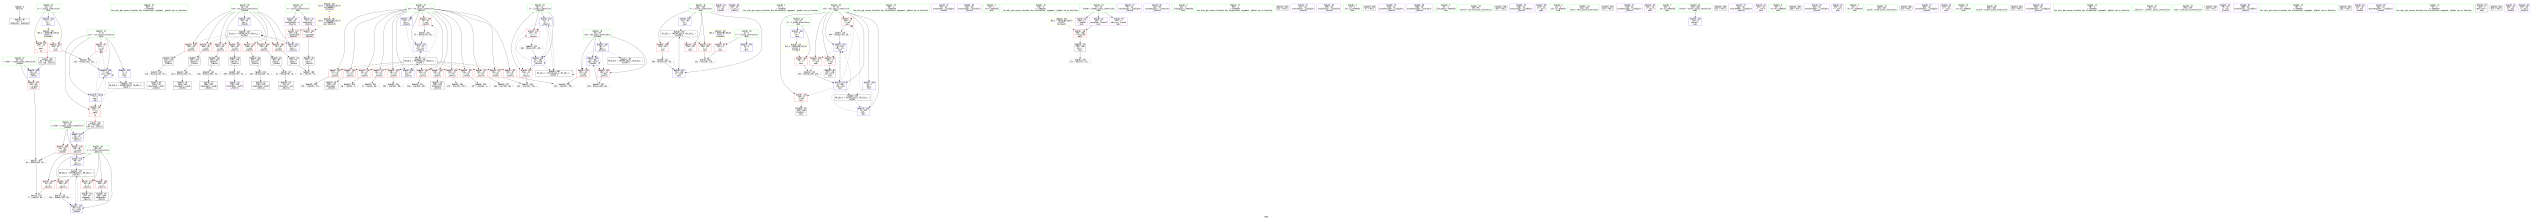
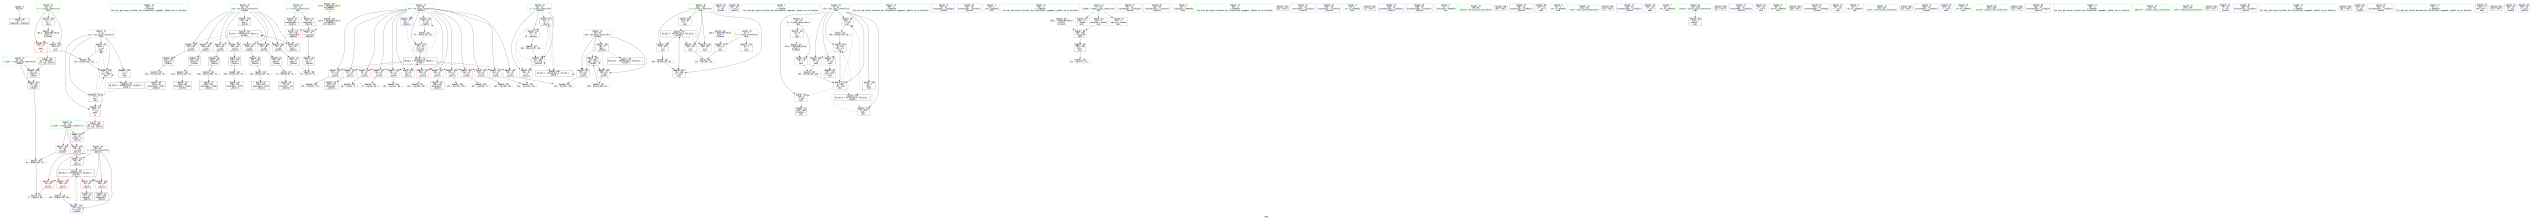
edge "NodeID: 138" -> "NodeID: 236": now "NodeID: 139" -> "NodeID: 236"
